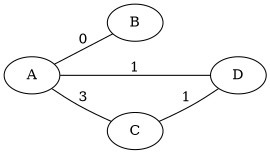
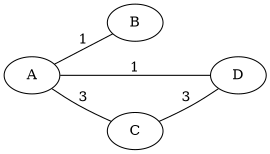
edge "B" -- "A": label "0" -> "1"
edge "D" -- "C": label "1" -> "3"
